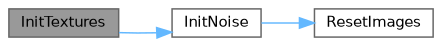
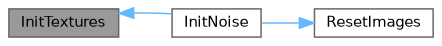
edge "InitTextures" -> "InitNoise": reversed
